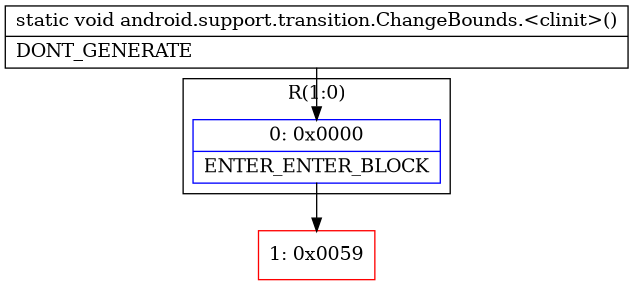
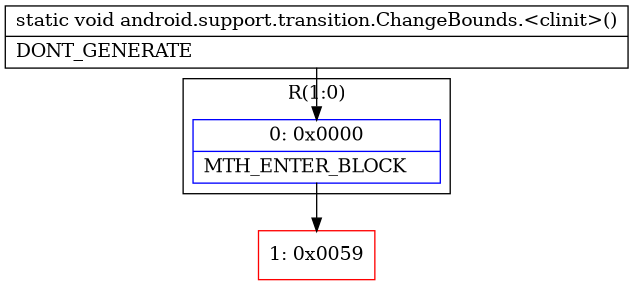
node "0: 0x0000": text "ENTER_ENTER_BLOCK" -> "MTH_ENTER_BLOCK"
